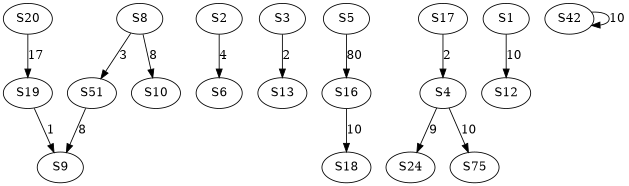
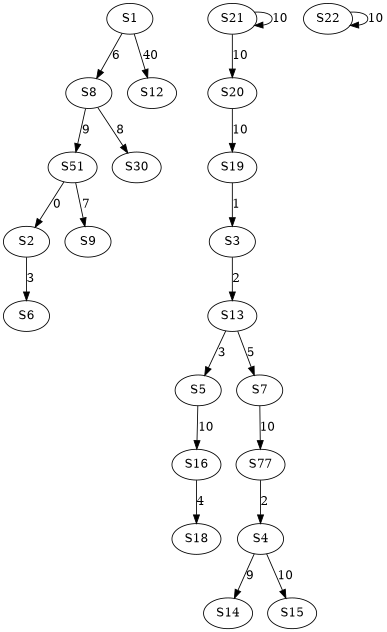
node "S21": added
node "S17": label "S17" -> "S77"
node "S42": label "S42" -> "S22"
edge "S1" -> "S8": added, label "6"
edge "S20" -> "S19": label "17" -> "10"
edge "S8" -> "S51": label "3" -> "9"
edge "S2" -> "S6": label "4" -> "3"
edge "S5" -> "S16": label "80" -> "10"
edge "S1" -> "S12": label "10" -> "40"
node "S10": label "S10" -> "S30"
edge "S19" -> "S9": now "S19" -> "S3"
edge "S51" -> "S9": label "8" -> "7"
edge "S16" -> "S18": label "10" -> "4"
node "S24": label "S24" -> "S14"
node "S75": label "S75" -> "S15"
edge "S51" -> "S2": added, label "0"
edge "S13" -> "S5": added, label "3"
node "S7": added
